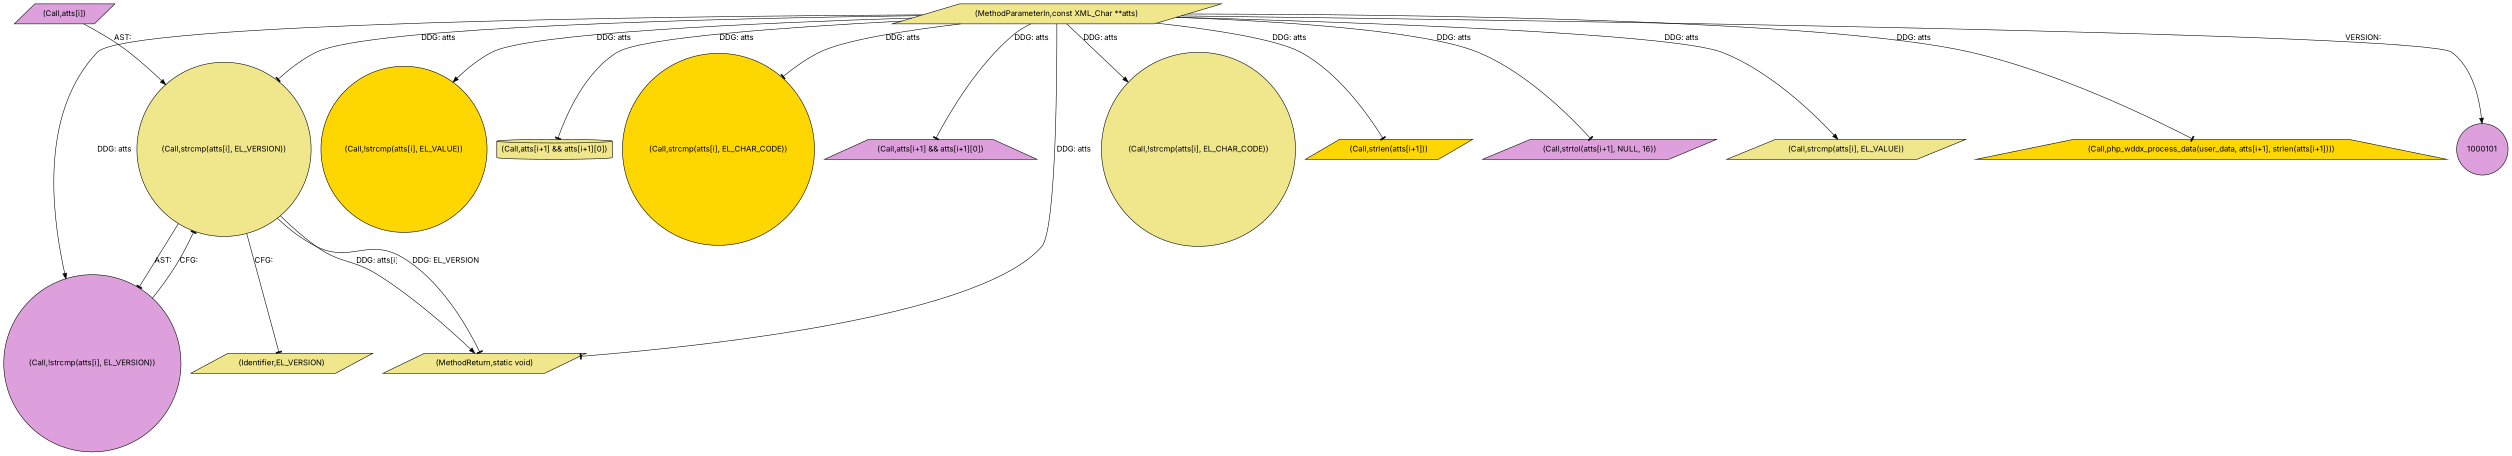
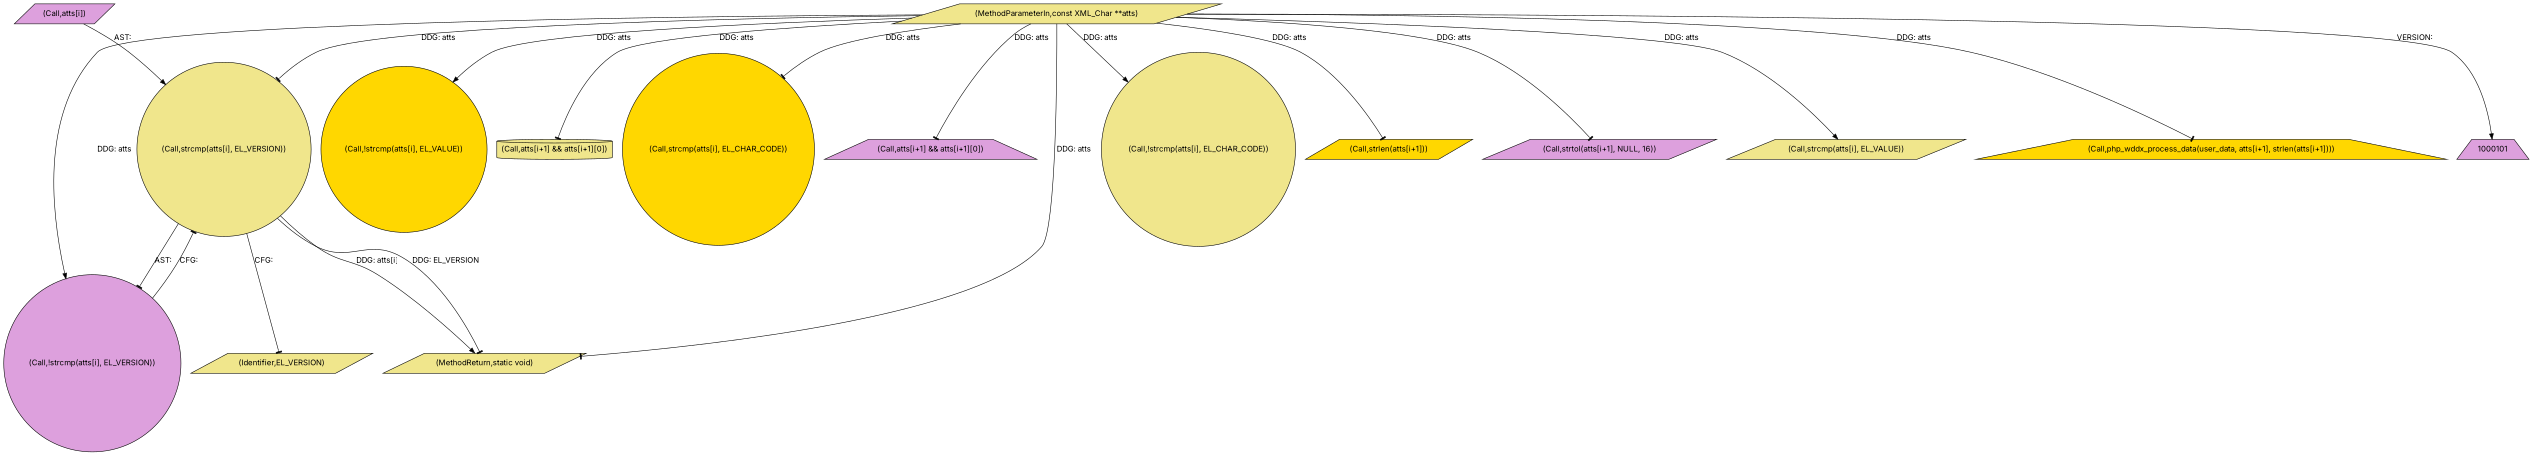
node "1000101": shape circle -> trapezium
